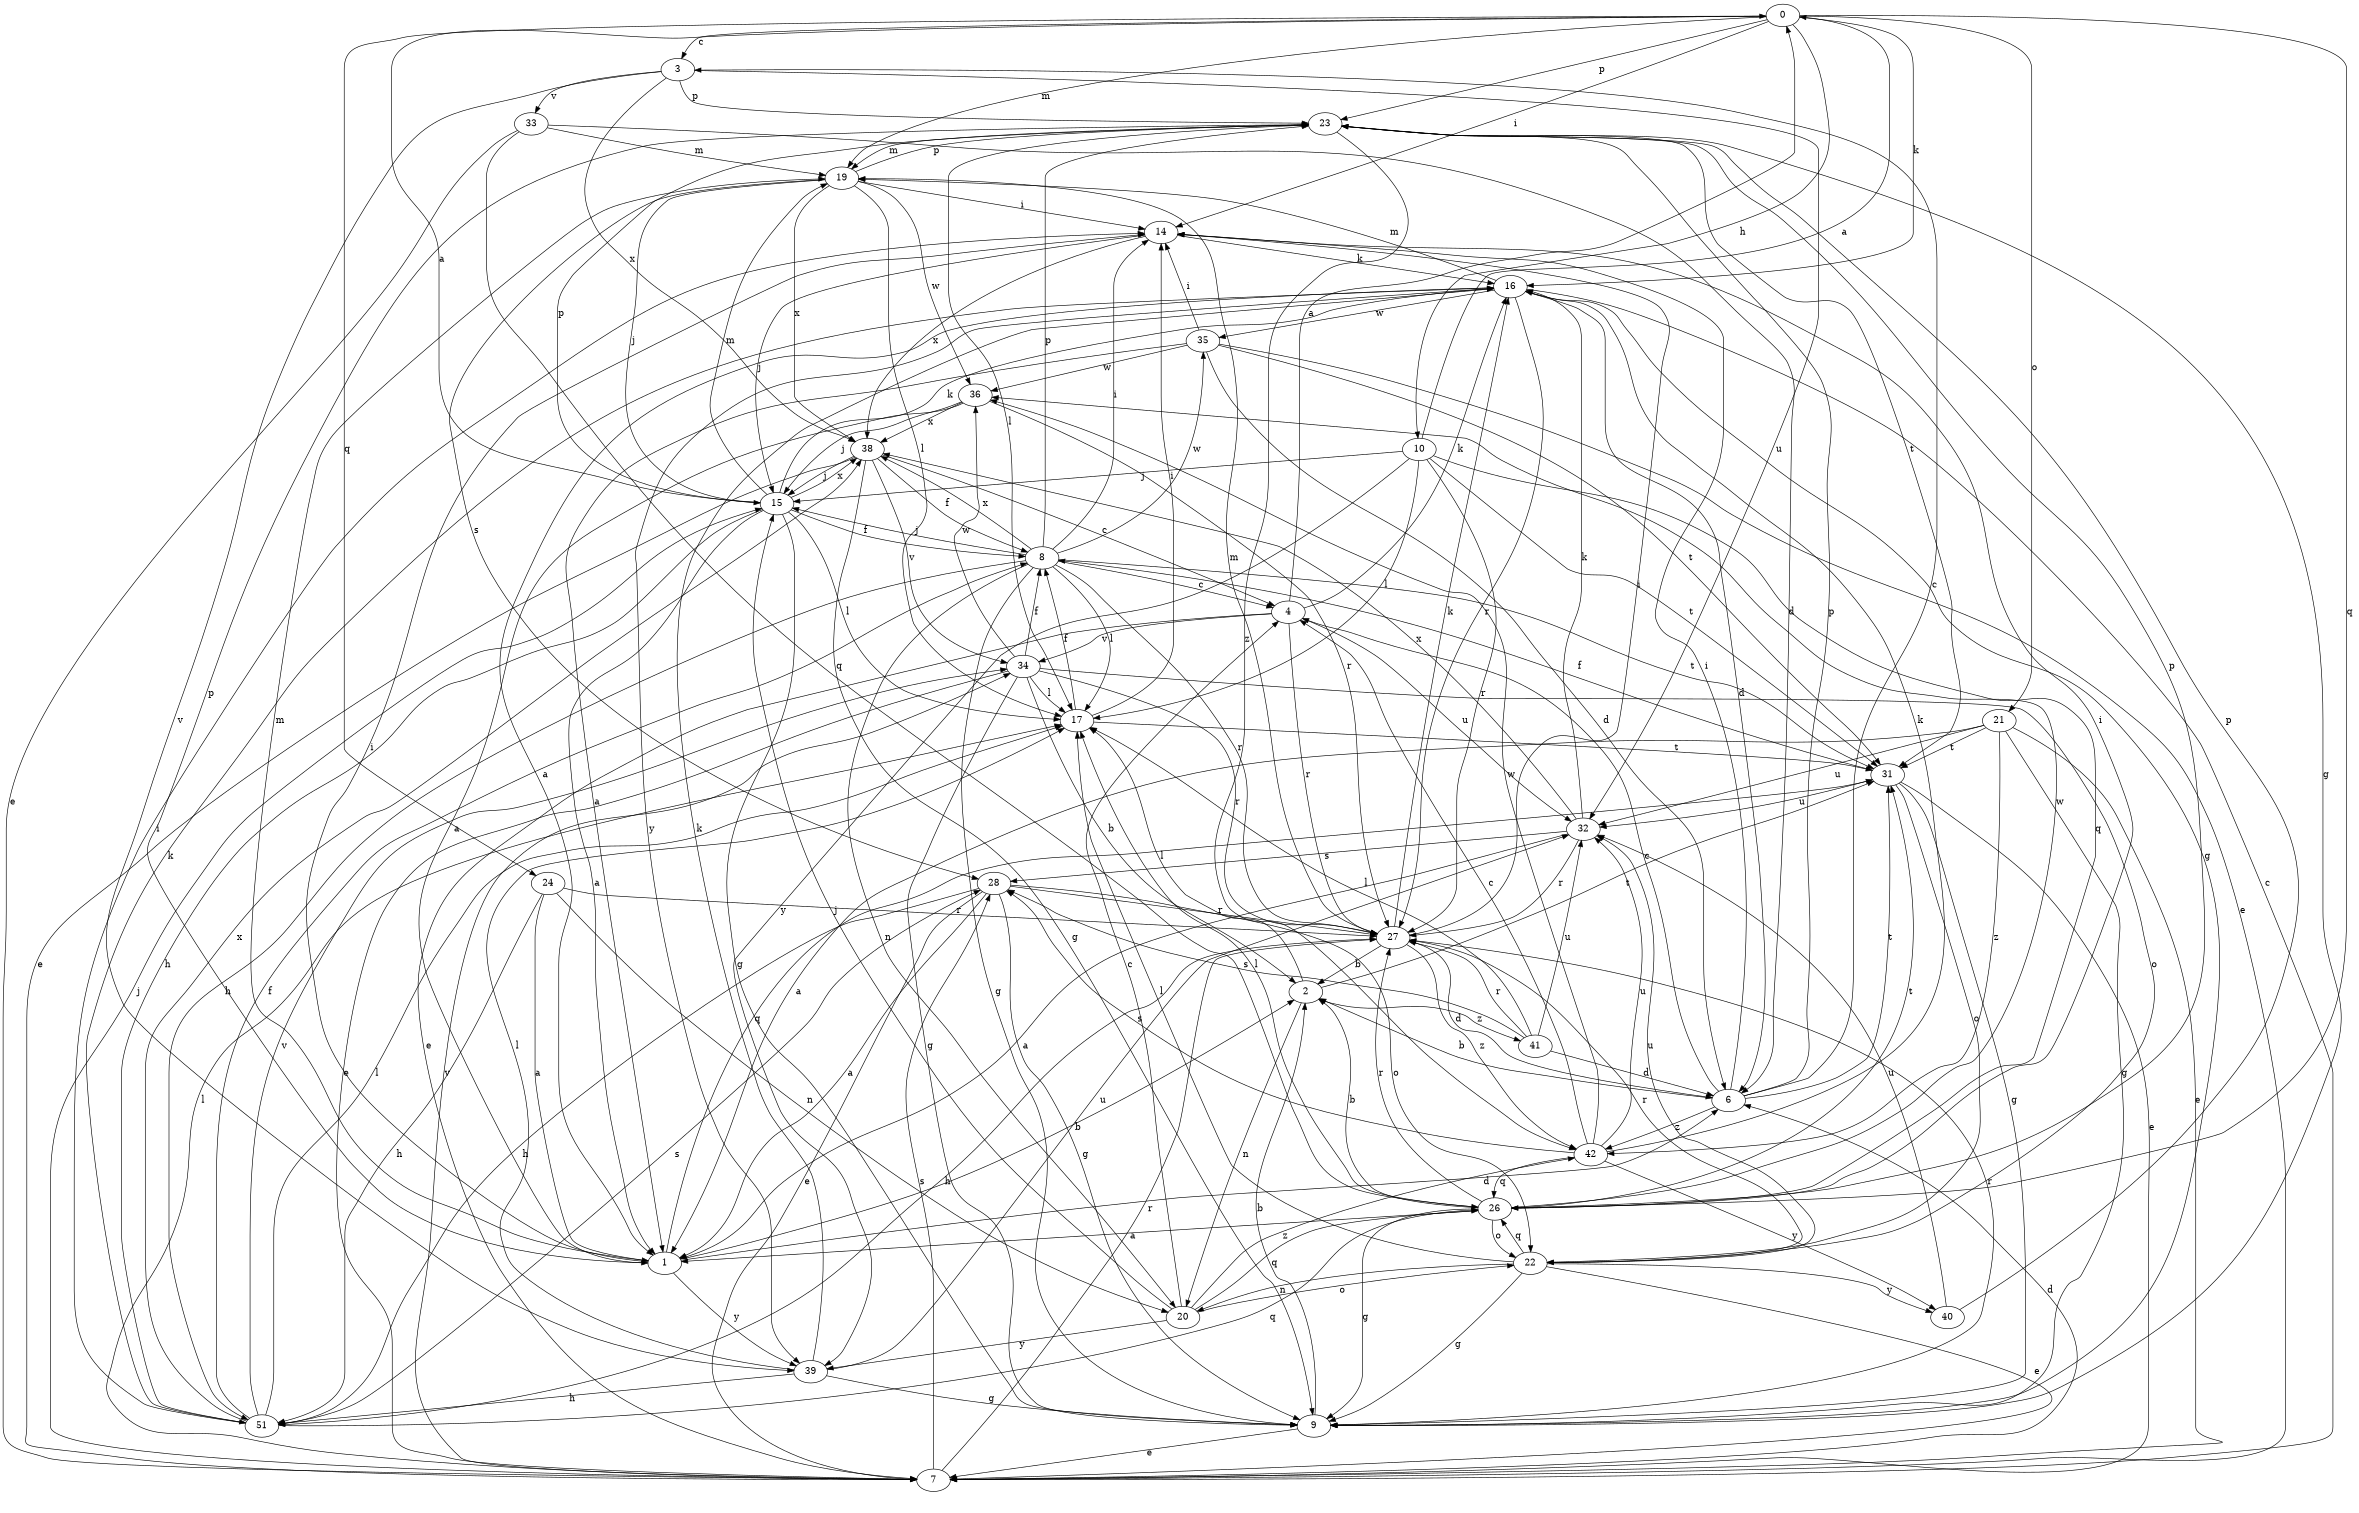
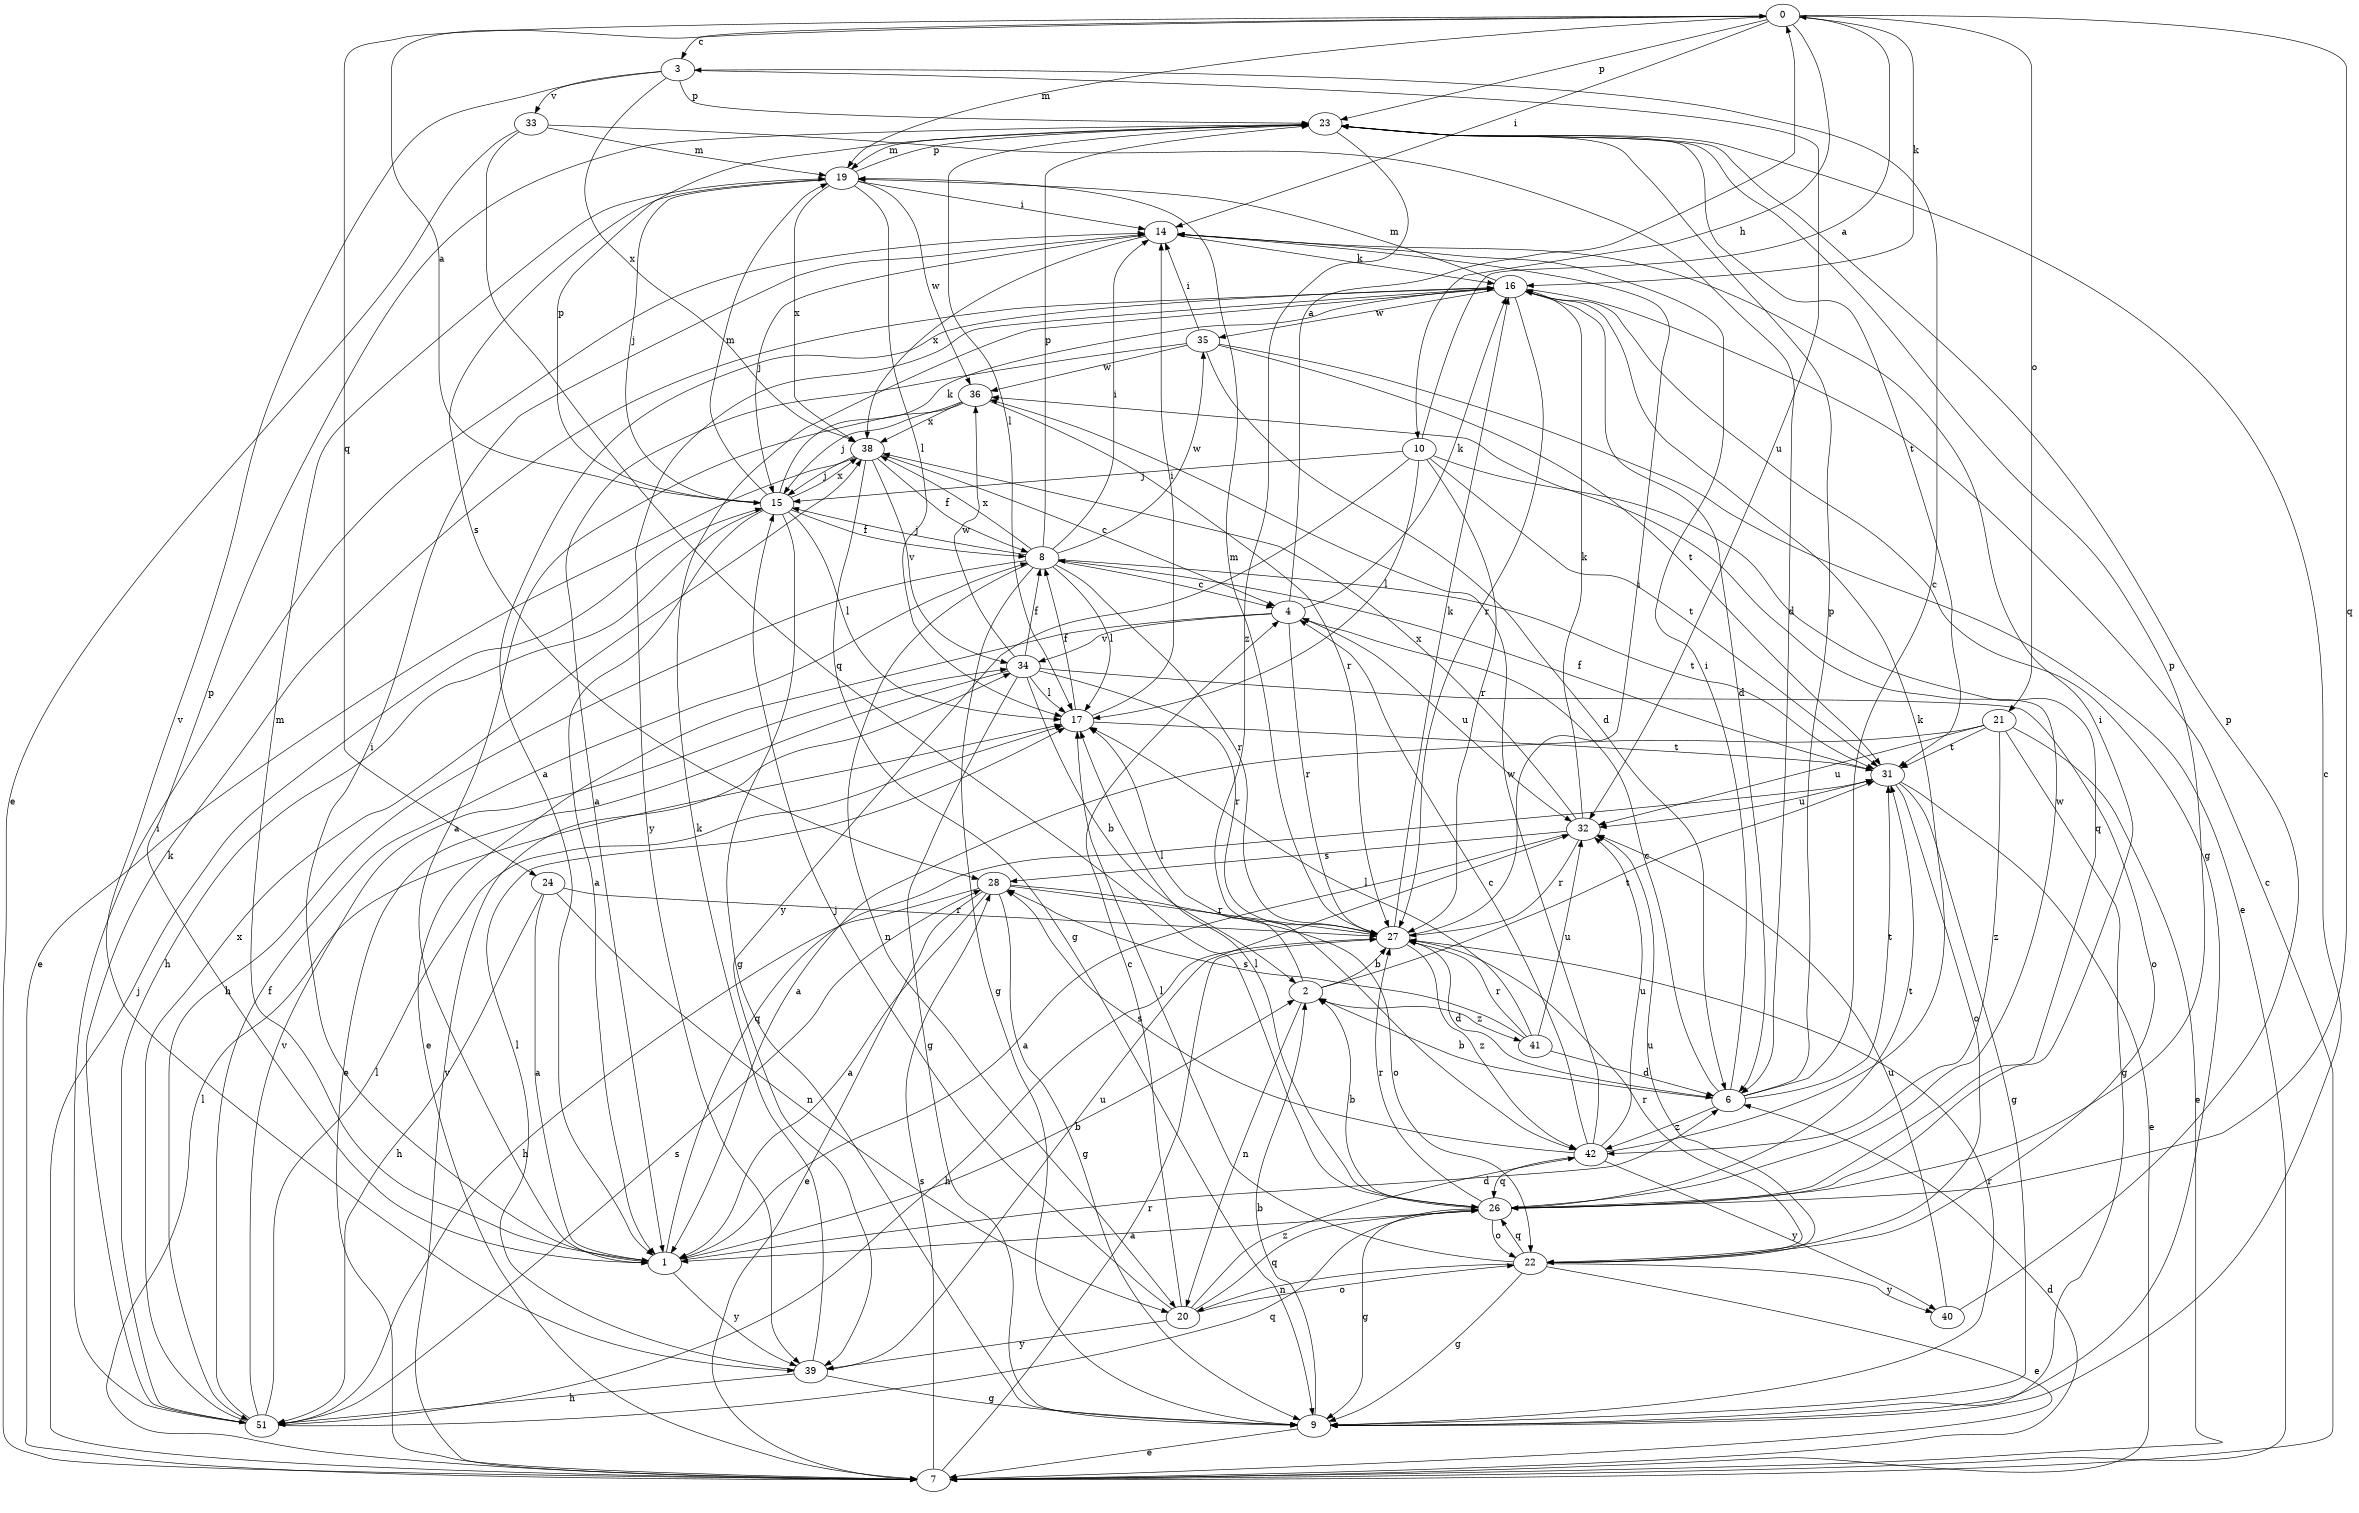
edge "23" -> "9": label "g" -> "c"
edge "27" -> "2": reversed
